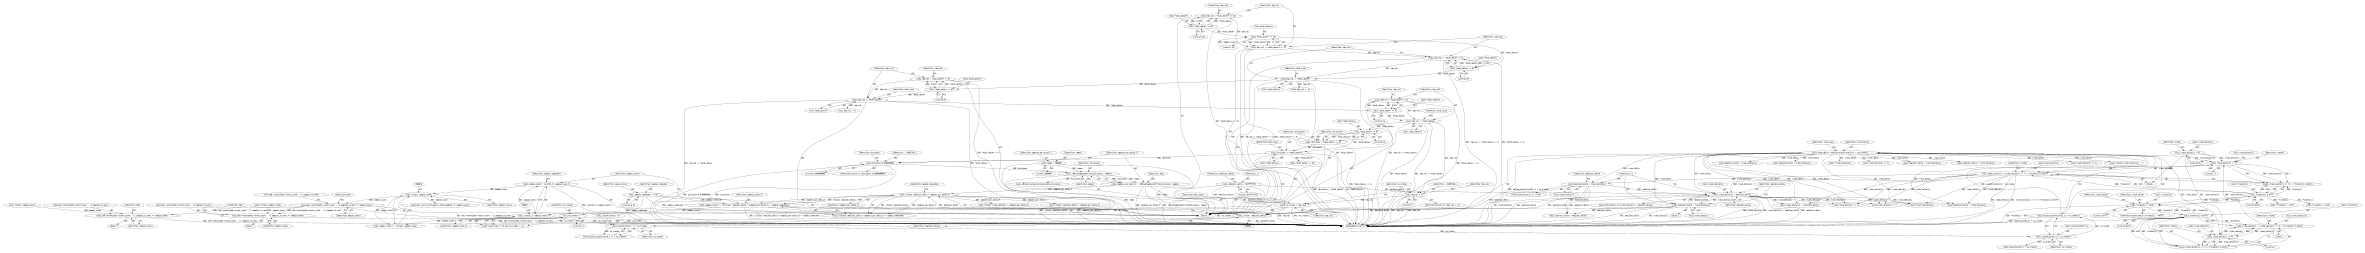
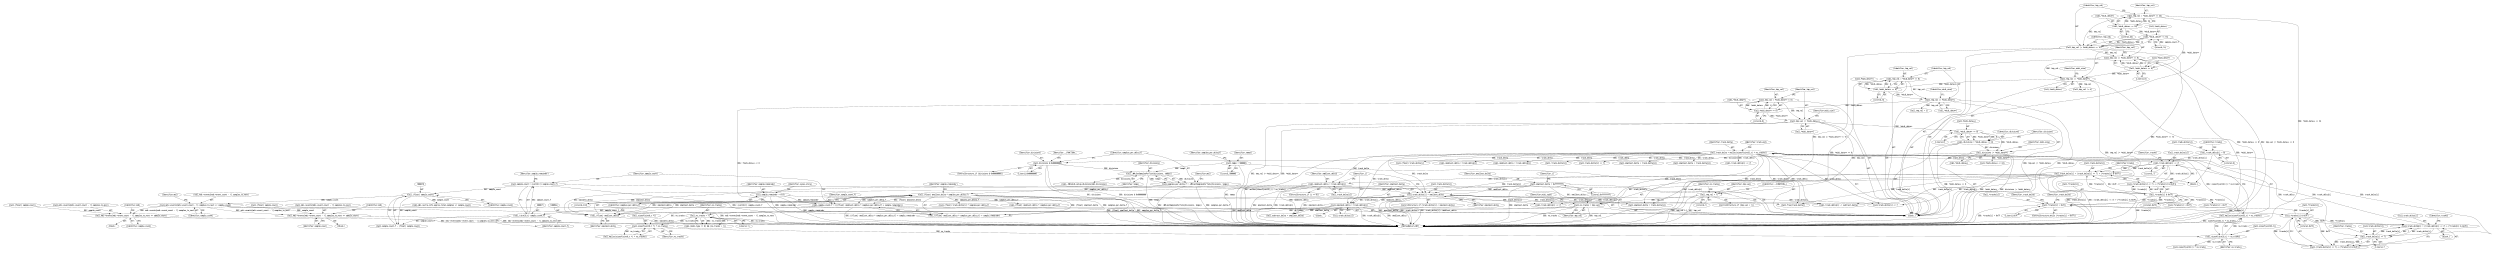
edge "(Call,(float) smallest_delta)" -> "1000664": reversed
edge "(Call,smallest_delta = 0xffffffff)" -> "(MethodReturn,RET)": added, label "DDG: smallest_delta"
